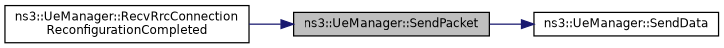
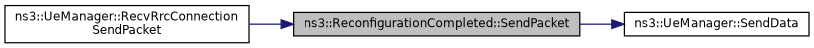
node "ns3::UeManager::RecvRrcConnection ReconfigurationCompleted": label "ns3::UeManager::RecvRrcConnection ReconfigurationCompleted" -> "ns3::UeManager::RecvRrcConnection SendPacket"
node "ns3::UeManager::SendPacket": label "ns3::UeManager::SendPacket" -> "ns3::ReconfigurationCompleted::SendPacket"
